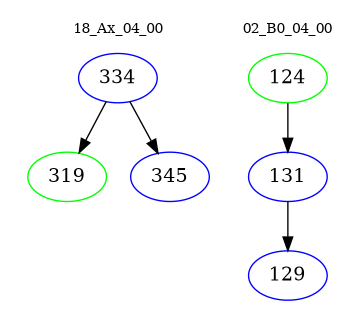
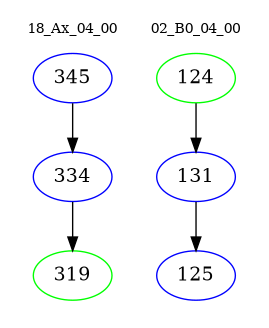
edge "334" -> "345": reversed
node "129": label "129" -> "125"
